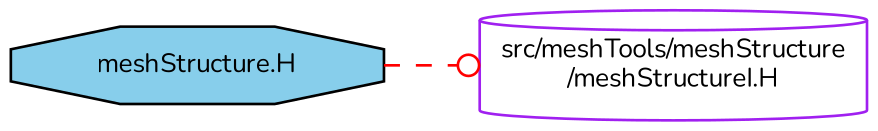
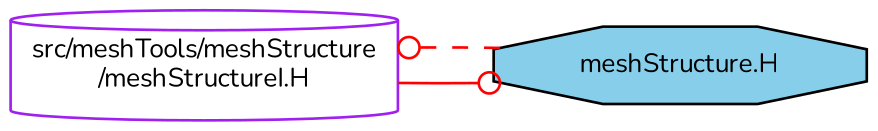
edge "src/meshTools/meshStructure /meshStructureI.H" -> "meshStructure.H": added
